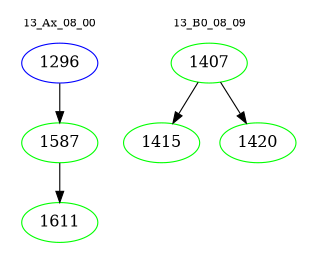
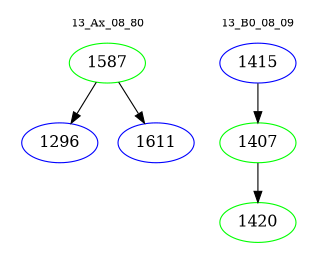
cluster "13_Ax_08_00": label "13_Ax_08_00" -> "13_Ax_08_80"
edge "1296" -> "1587": reversed
edge "1407" -> "1415": reversed
node "1415": color green -> blue
node "1611": color green -> blue
